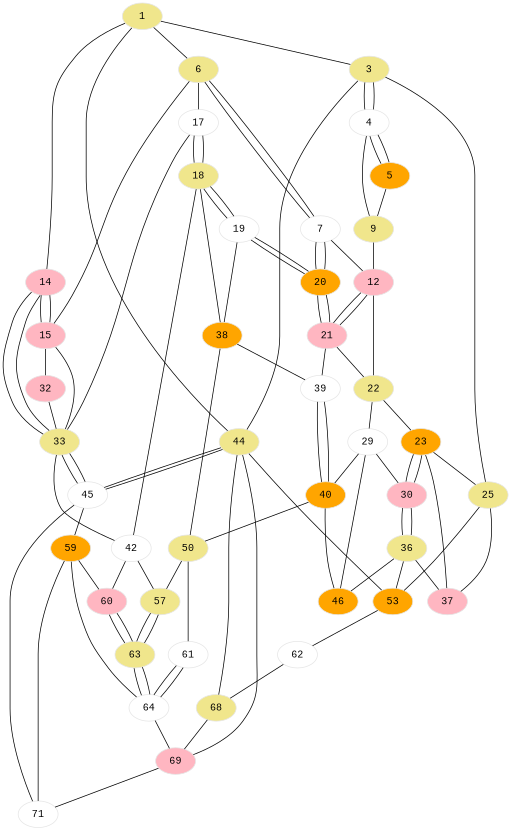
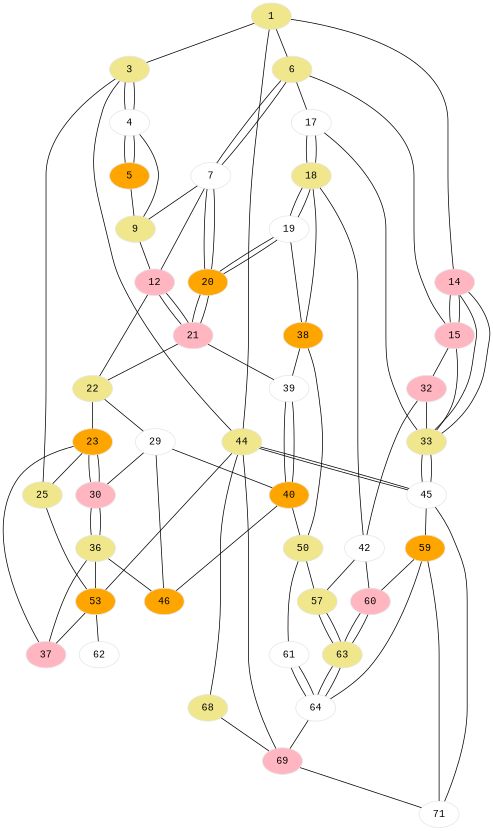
edge "7" -- "9": added
edge "33" -- "42": now "32" -- "42"
edge "25" -- "37": now "53" -- "37"
edge "62" -- "68": removed
